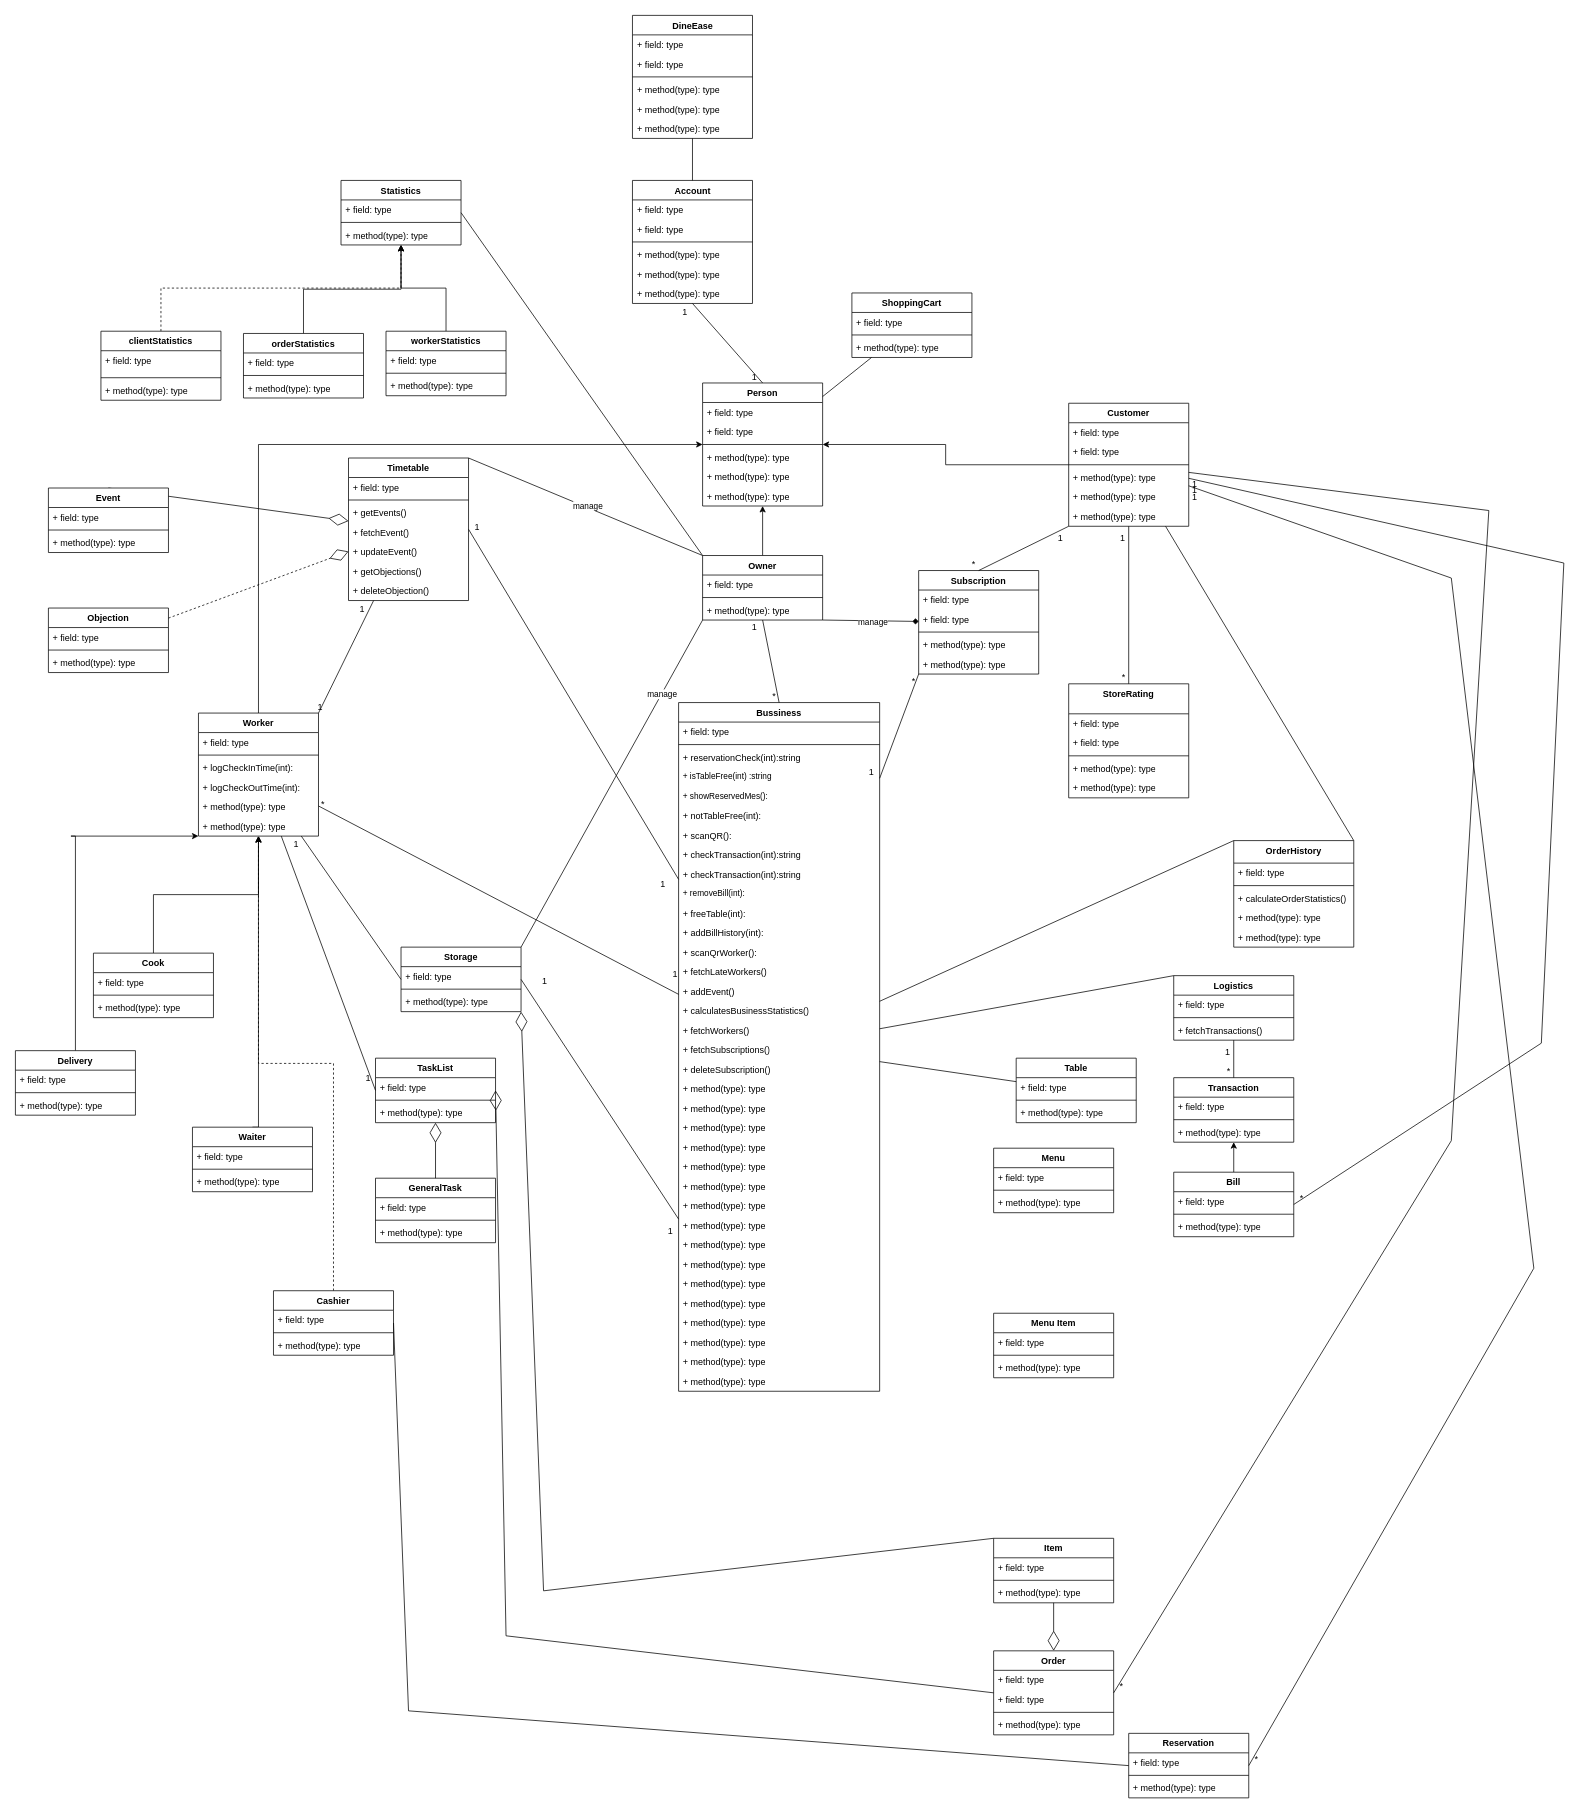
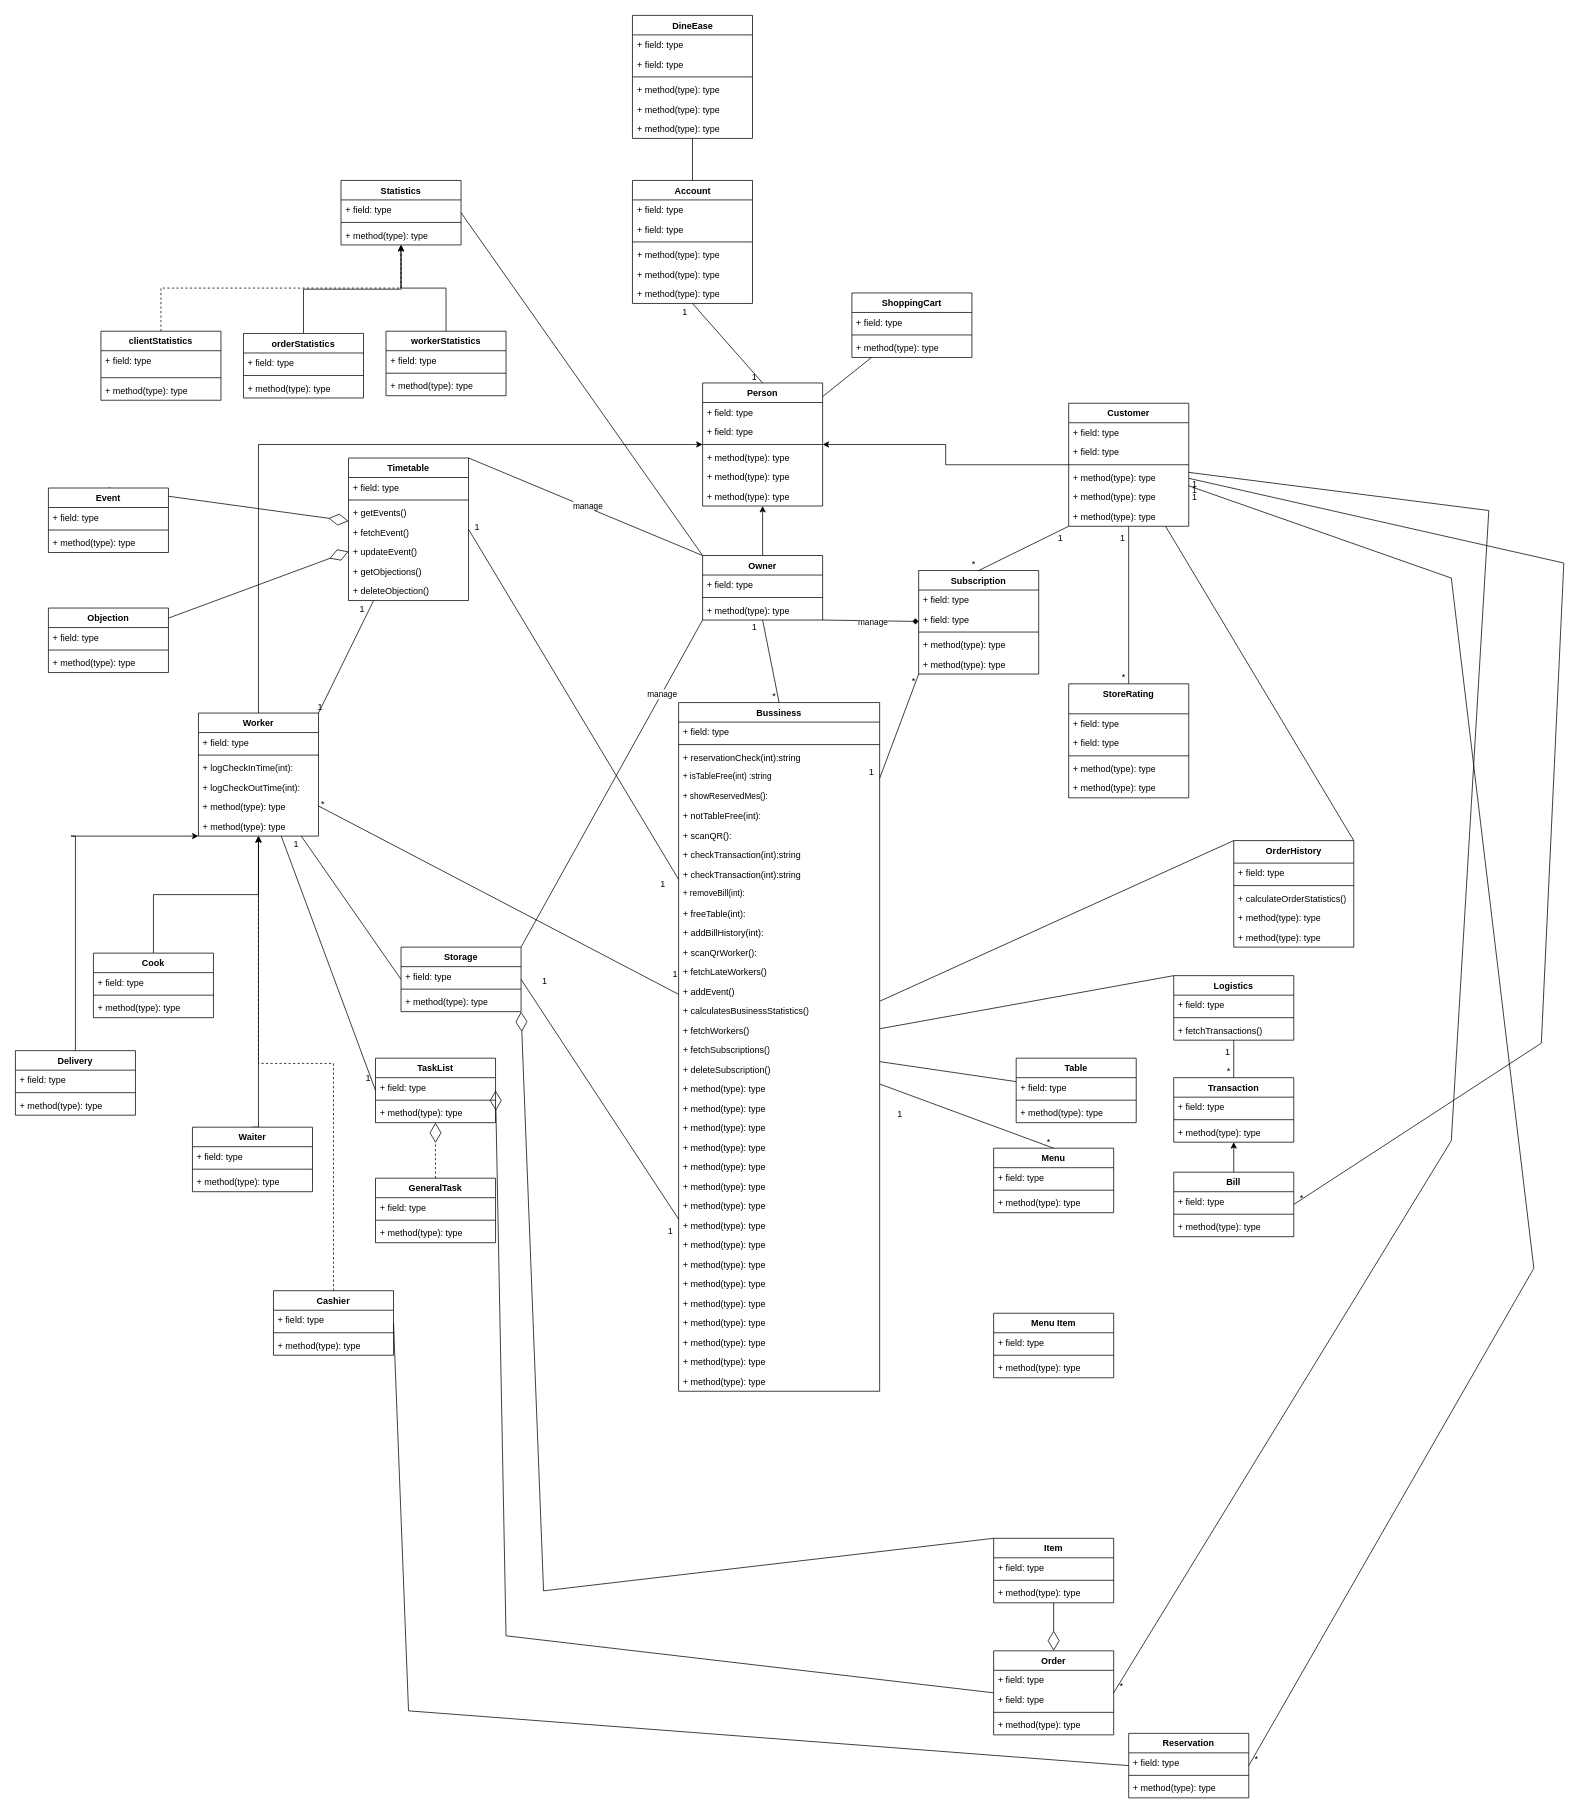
edge "Objection" -> "Timetable": style dashed -> solid
edge "Bussiness" -- "Menu": added, labels "1", "*"
edge "GeneralTask" -> "TaskList": style solid -> dashed
